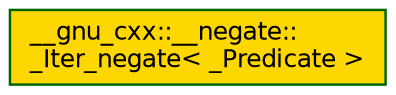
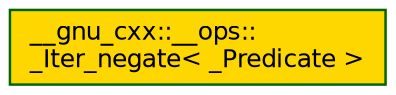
node "__gnu_cxx::__negate:: _Iter_negate< _Predicate >": label "__gnu_cxx::__negate:: _Iter_negate< _Predicate >" -> "__gnu_cxx::__ops:: _Iter_negate< _Predicate >"
